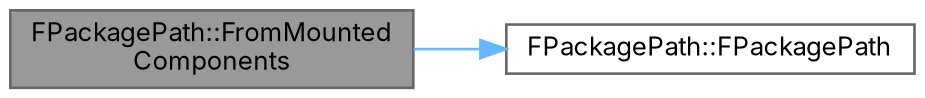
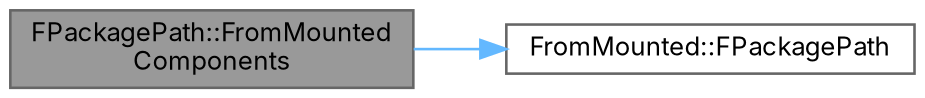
node "FPackagePath::FPackagePath": label "FPackagePath::FPackagePath" -> "FromMounted::FPackagePath"
